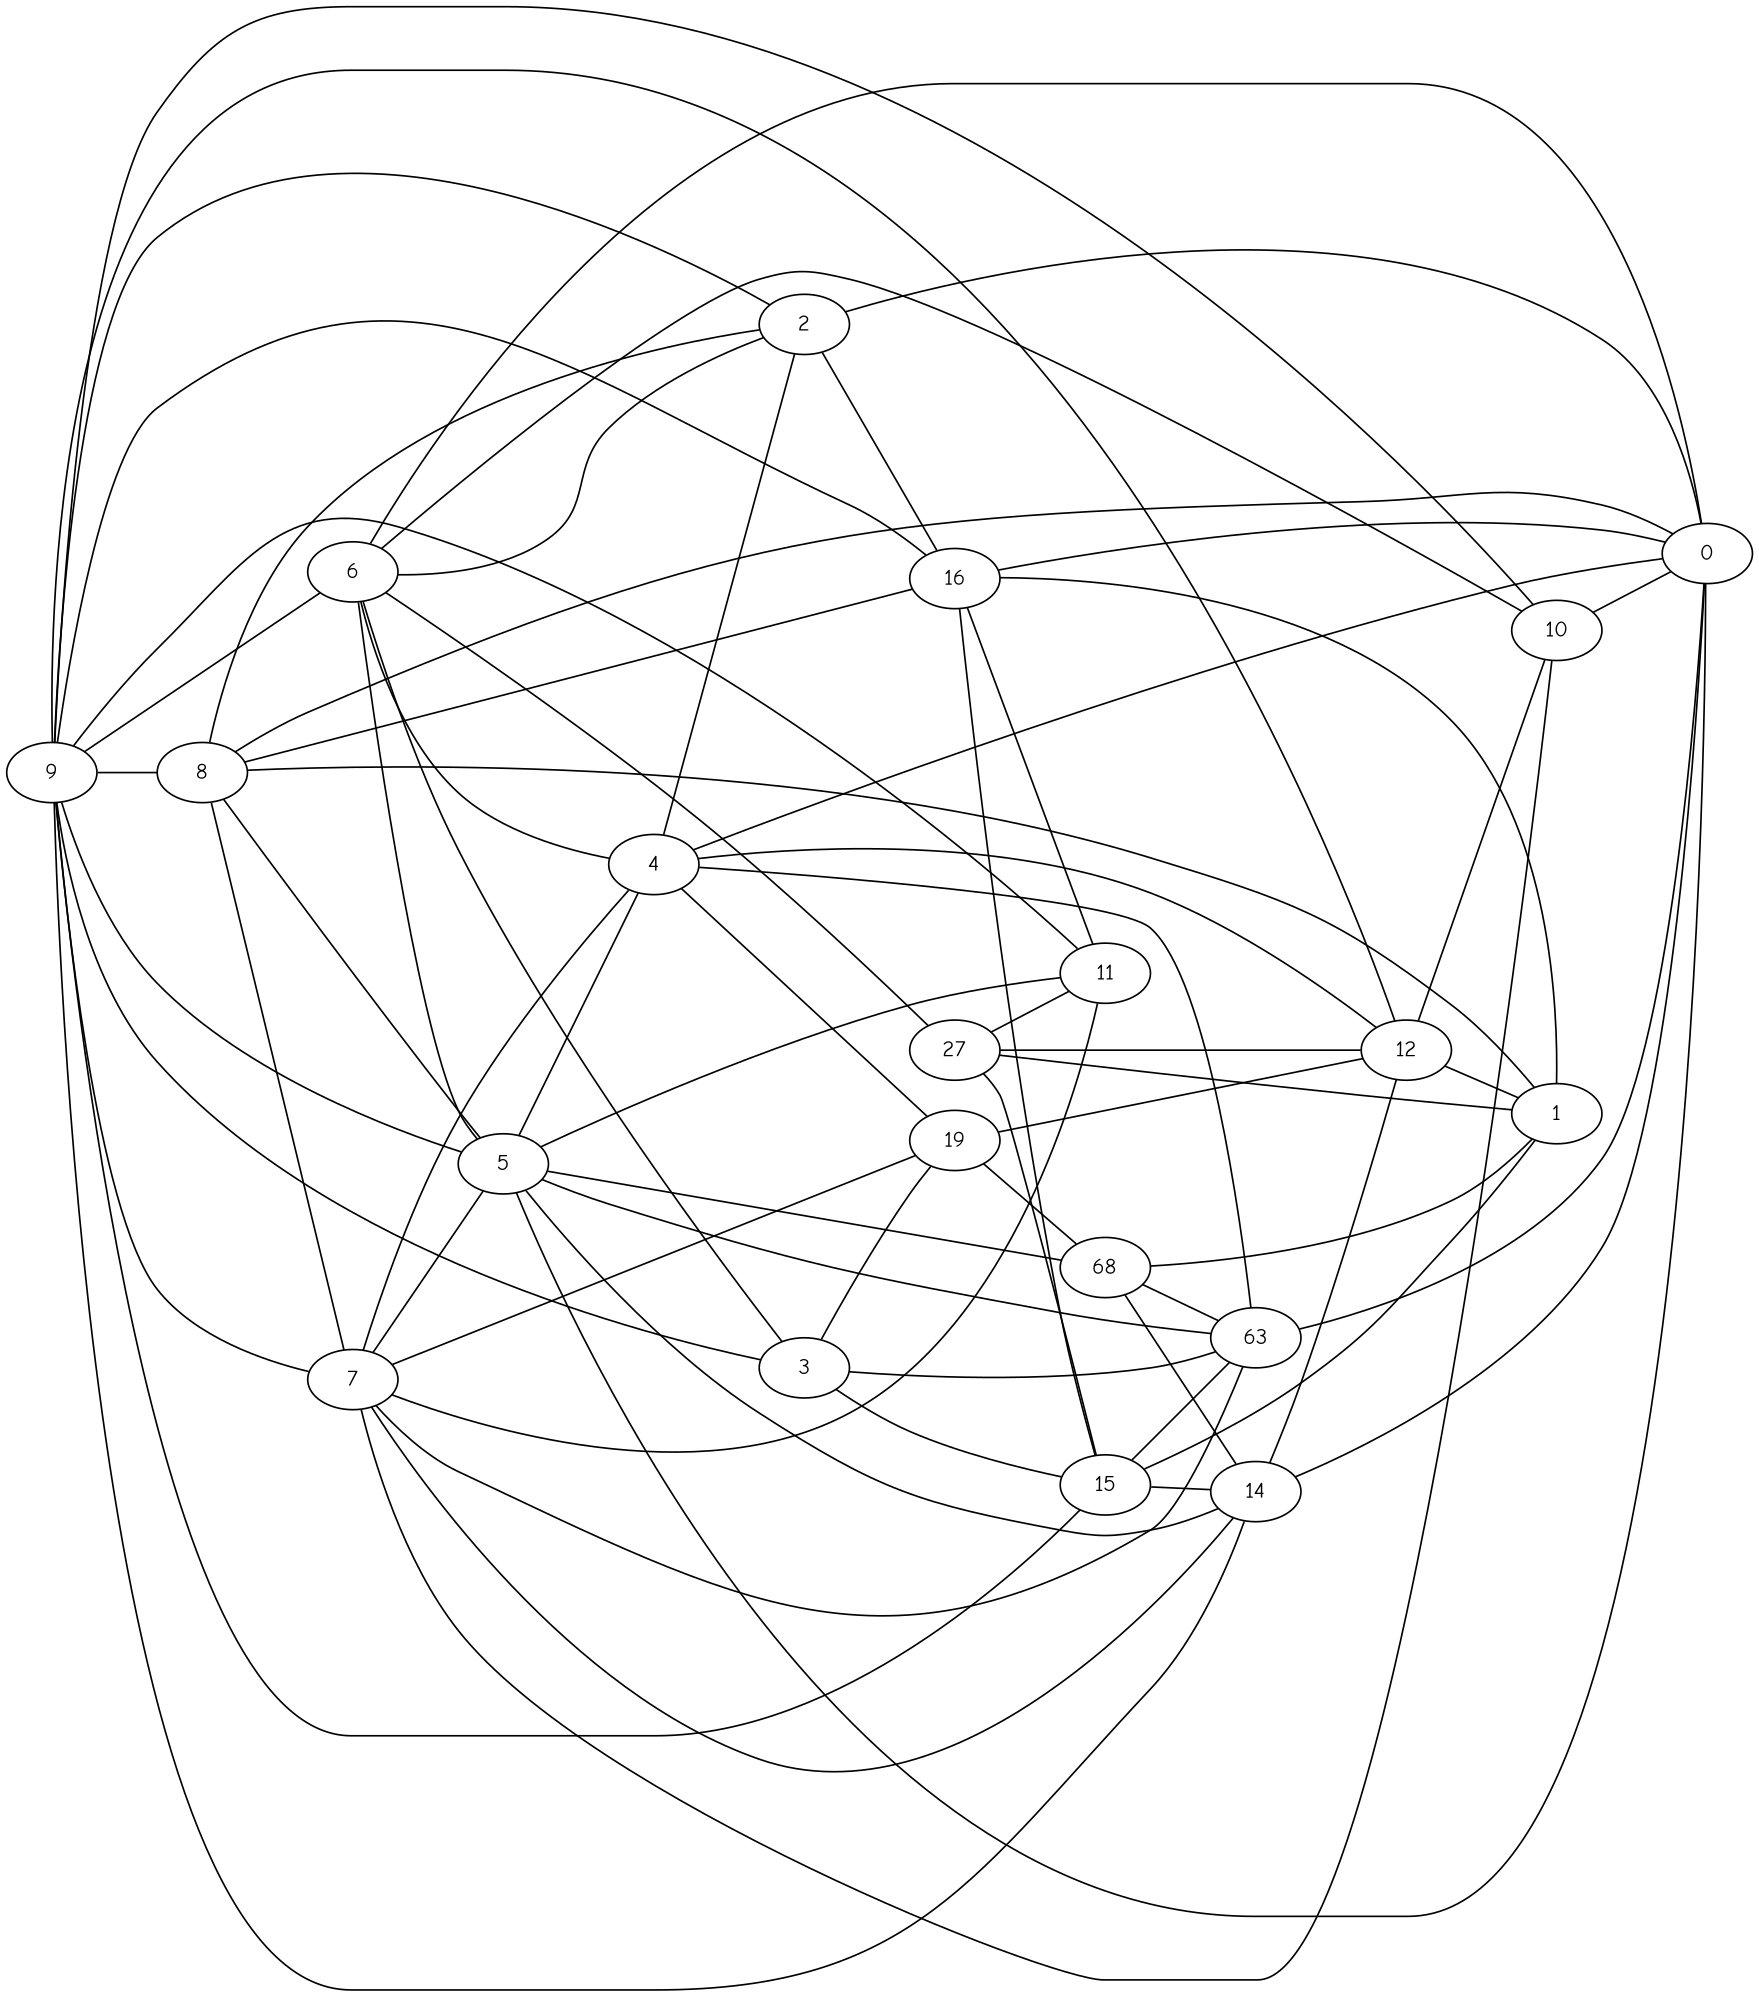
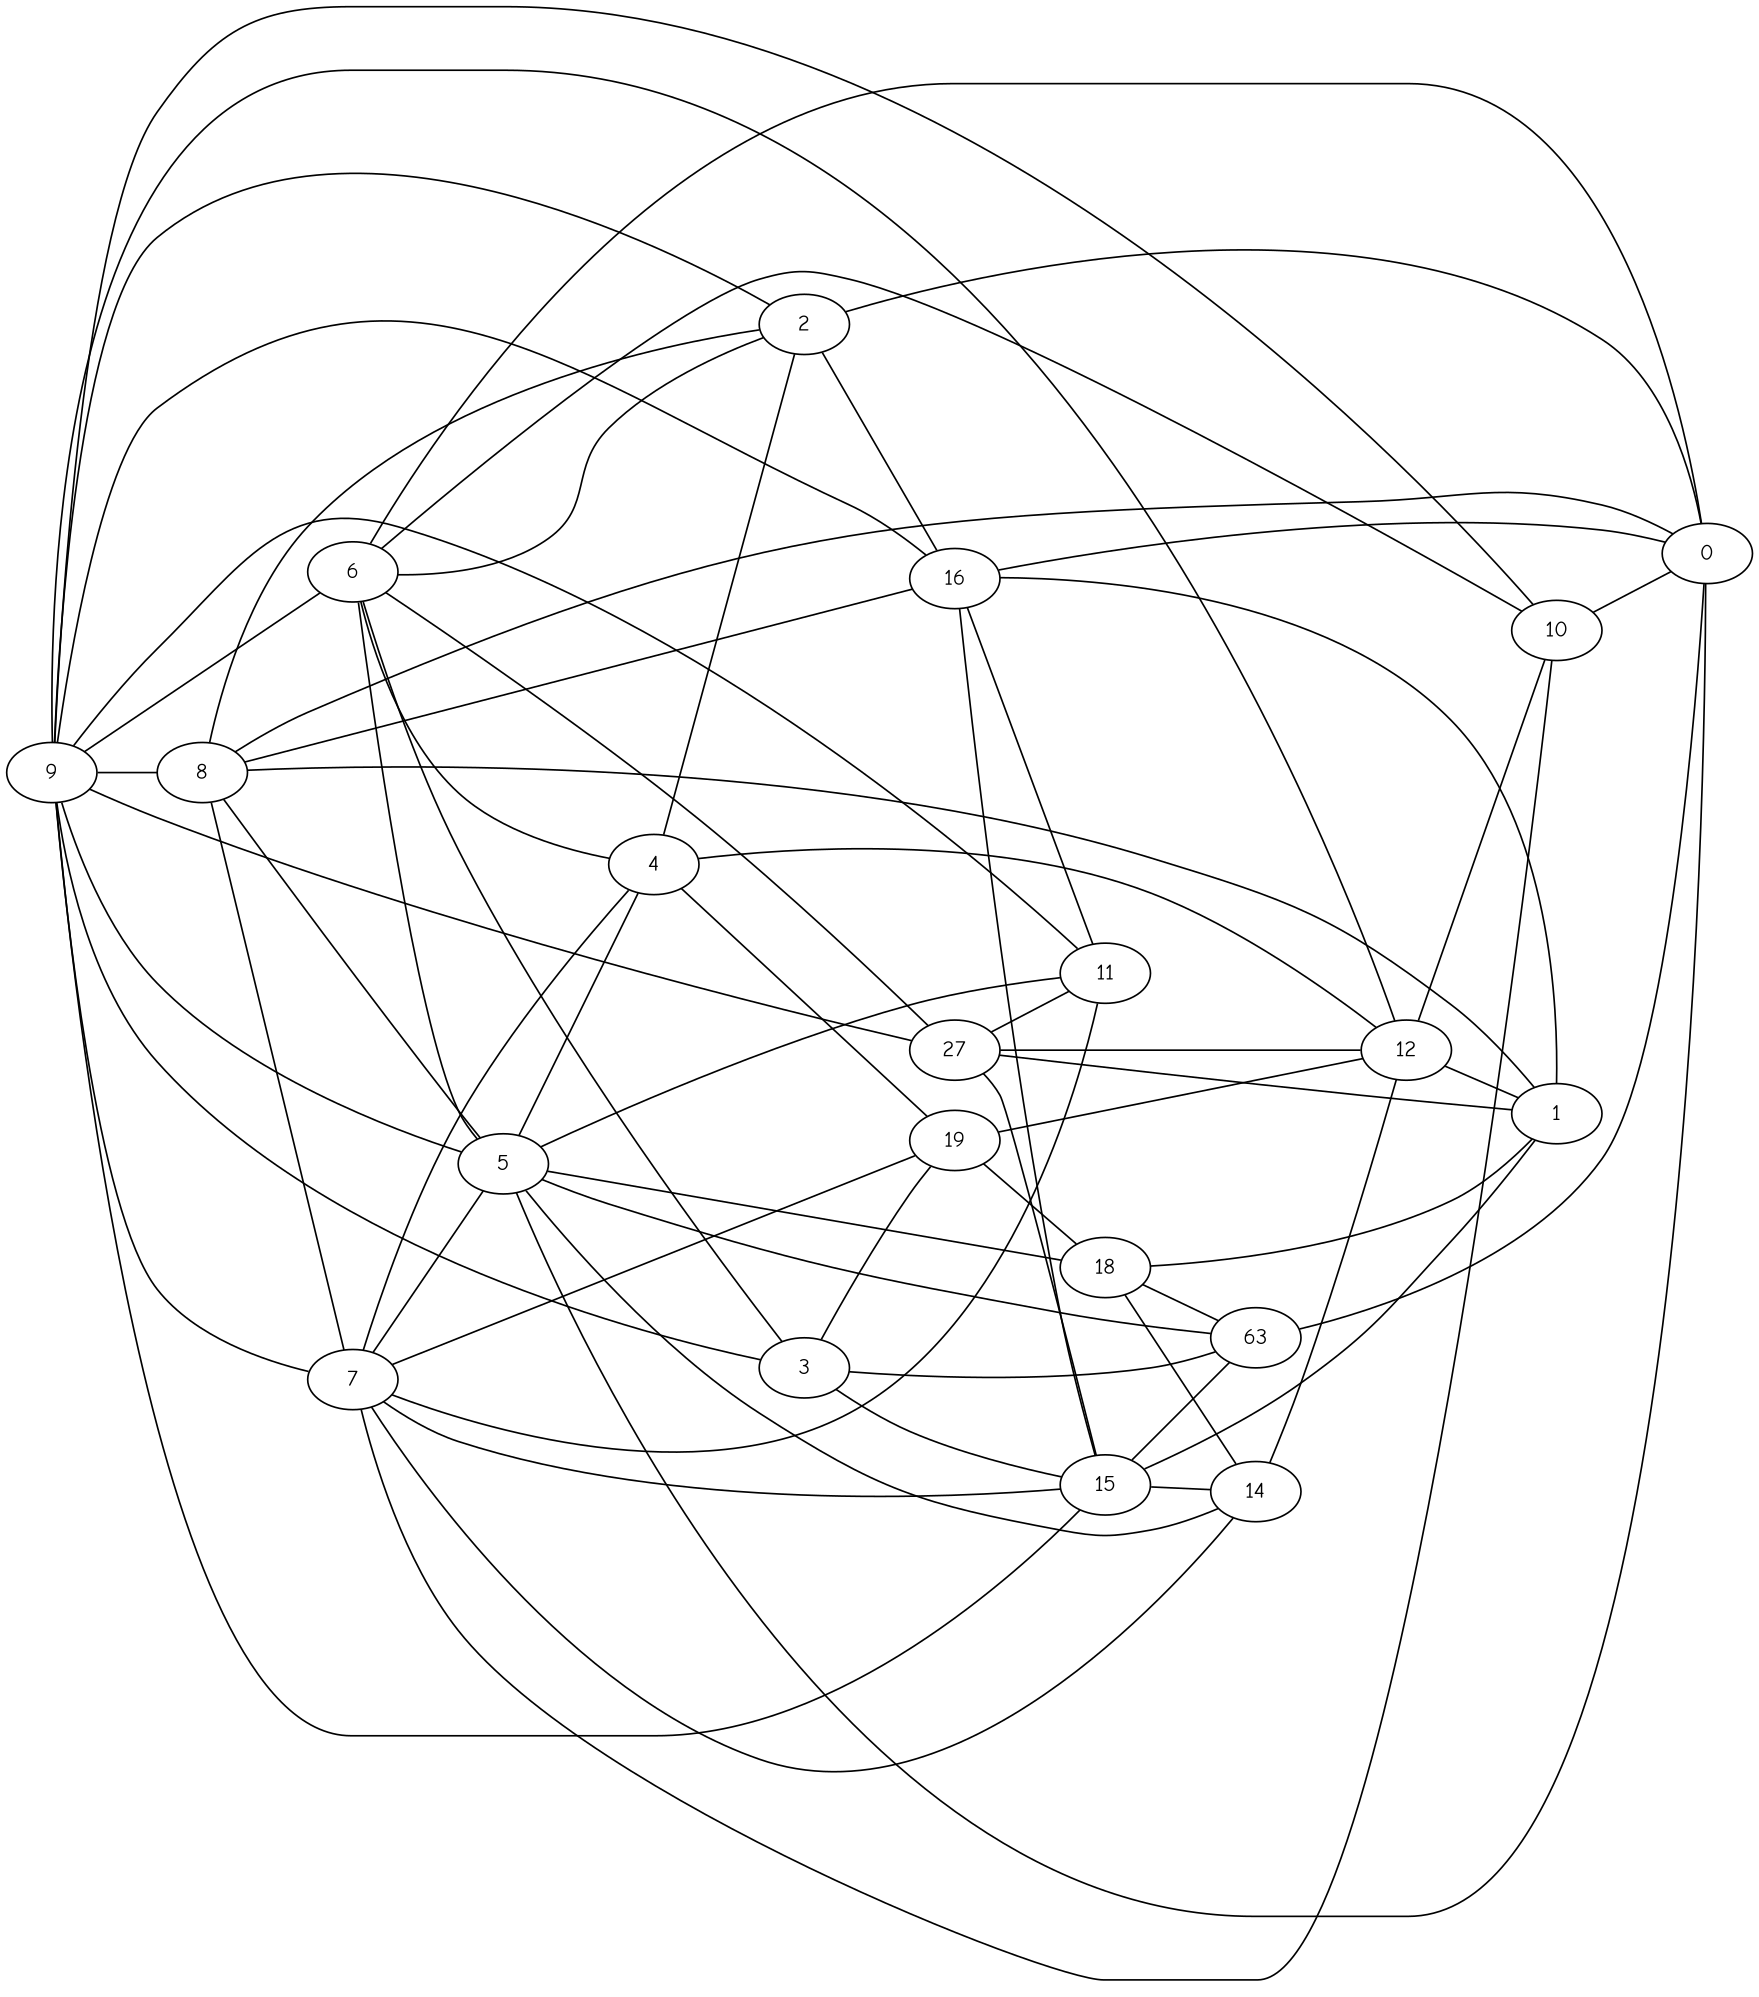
edge "0" -- "4": removed
edge "4" -- "63": removed
edge "0" -- "14": removed
node "68": label "68" -> "18"
edge "63" -- "7": now "15" -- "7"
edge "9" -- "14": now "9" -- "27"
